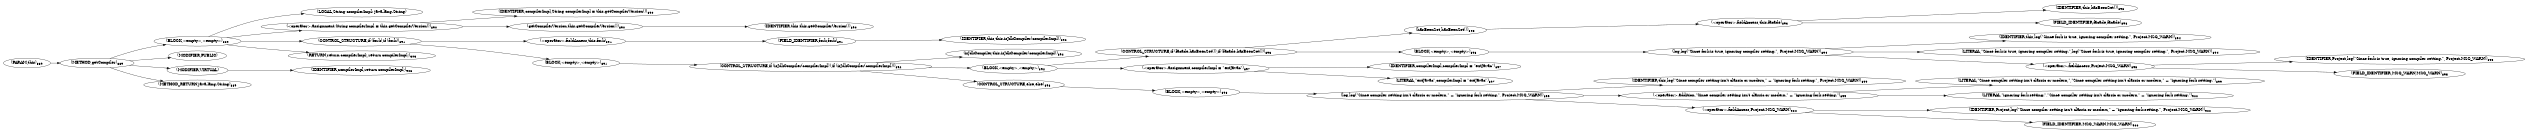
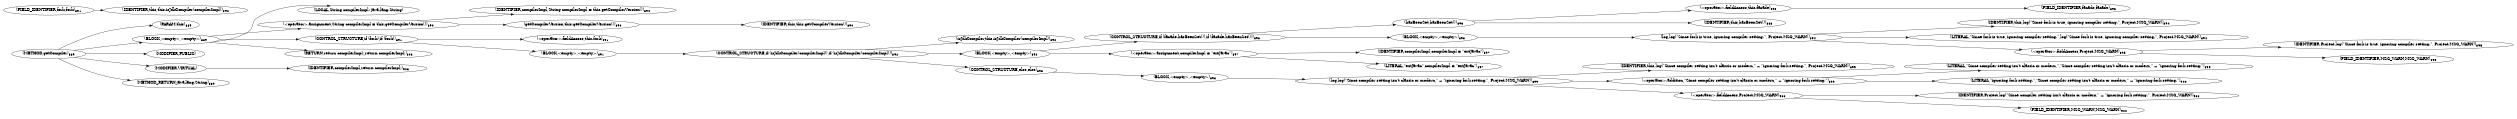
node "(IDENTIFIER,this,hasBeenSet())": text "893" -> "863"
edge "(<operator>.fieldAccess,this.facade)" -> "(IDENTIFIER,this,hasBeenSet())": now "(hasBeenSet,hasBeenSet())" -> "(IDENTIFIER,this,hasBeenSet())"
edge "(<operator>.fieldAccess,this.fork)" -> "(FIELD_IDENTIFIER,fork,fork)": removed
edge "(PARAM,this)" -> "(METHOD,getCompiler)": reversed
